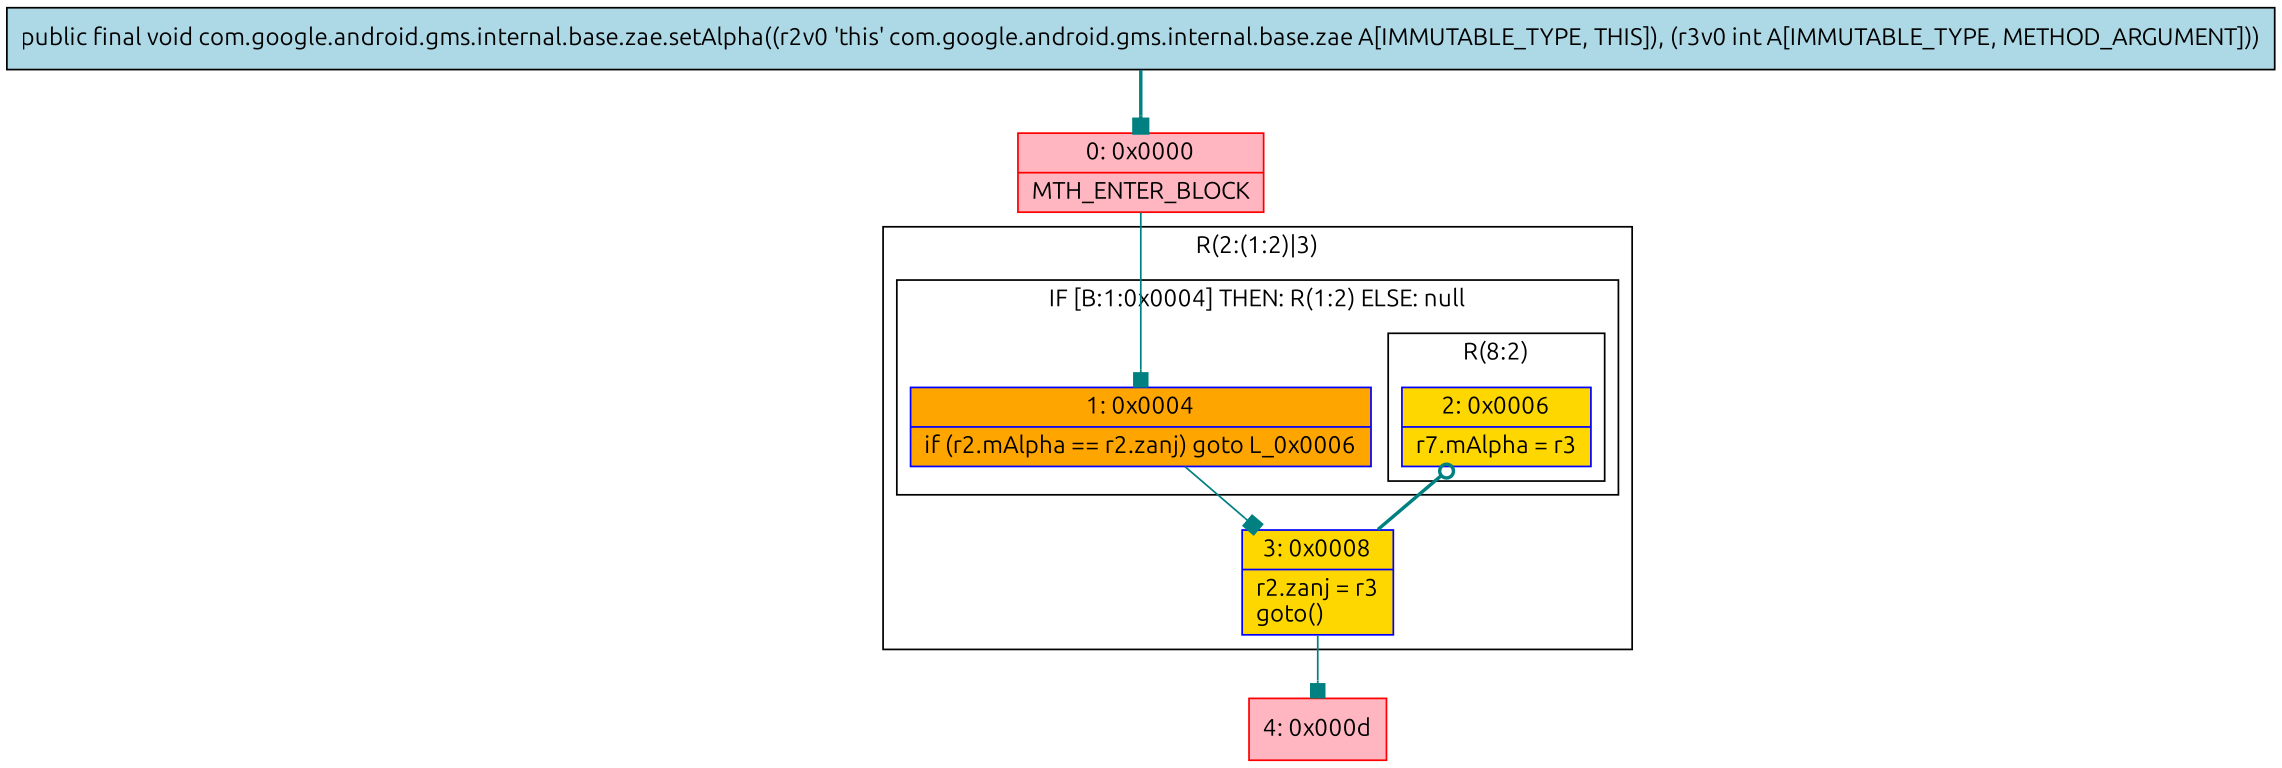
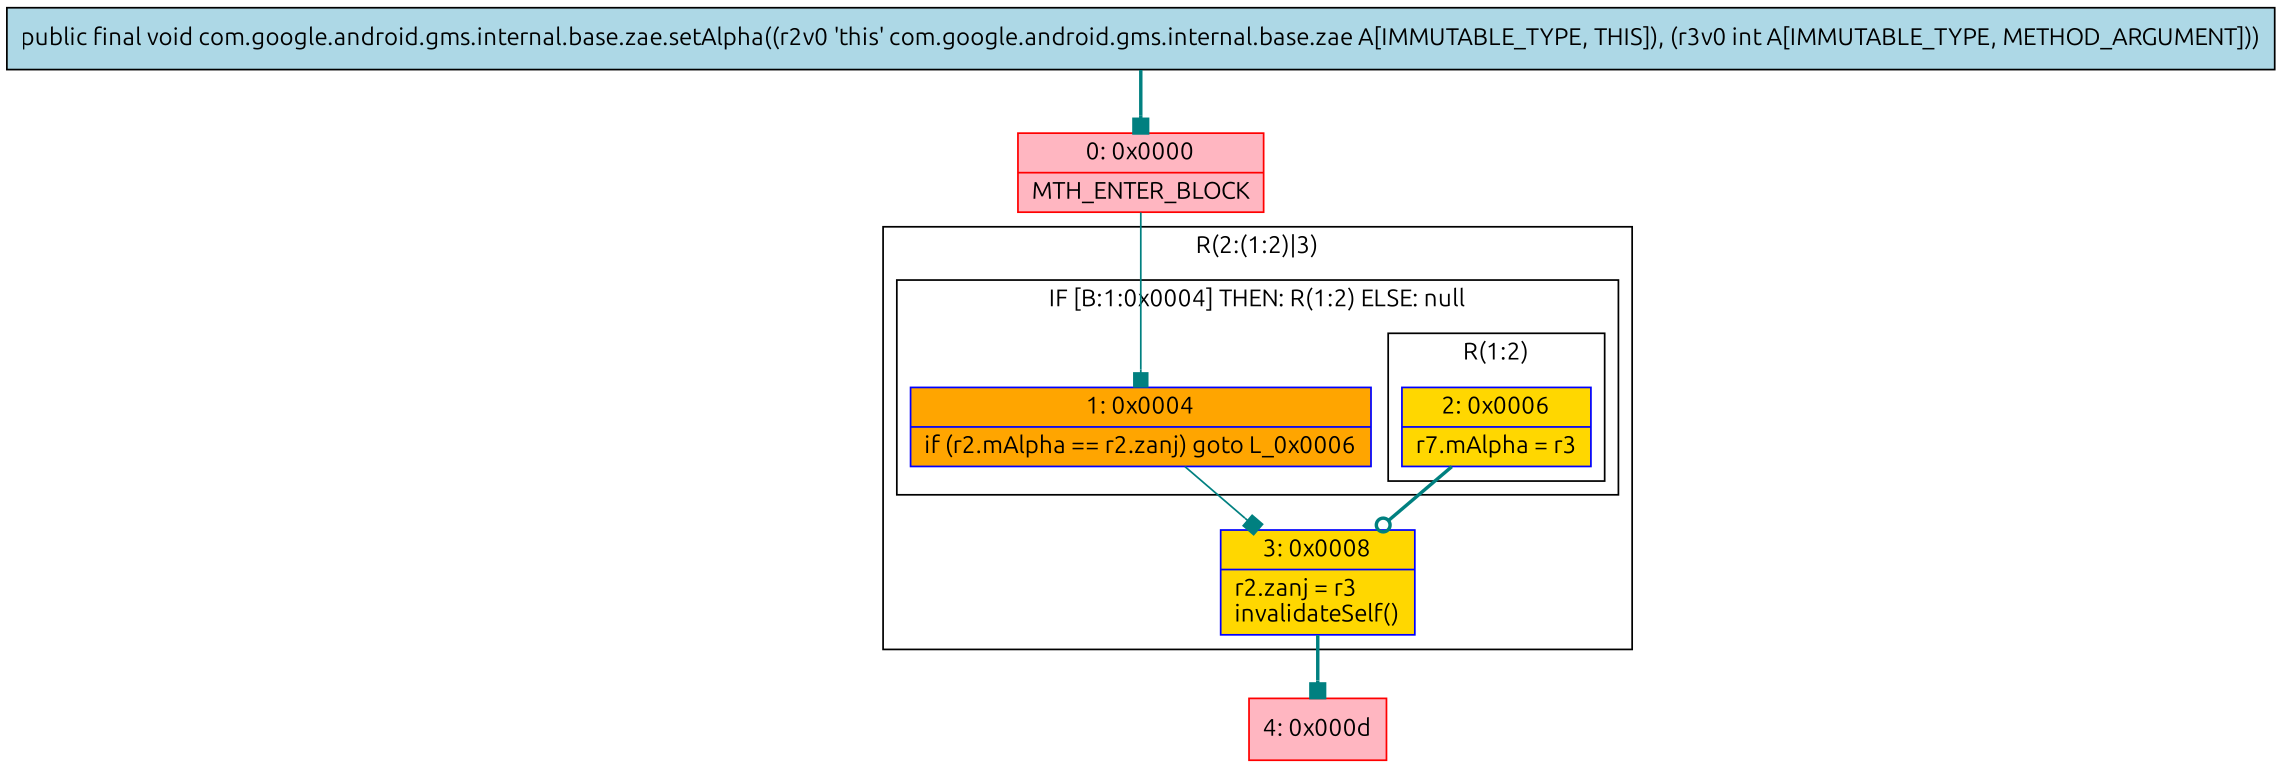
cluster "R(8:2)": label "R(8:2)" -> "R(1:2)"
edge "3: 0x0008" -> "2: 0x0006": reversed
node "3: 0x0008": text "goto()" -> "invalidateSelf()"
edge "3: 0x0008" -> "4: 0x000d": style solid -> bold
